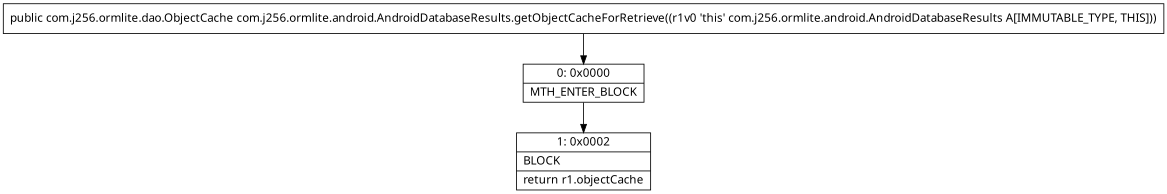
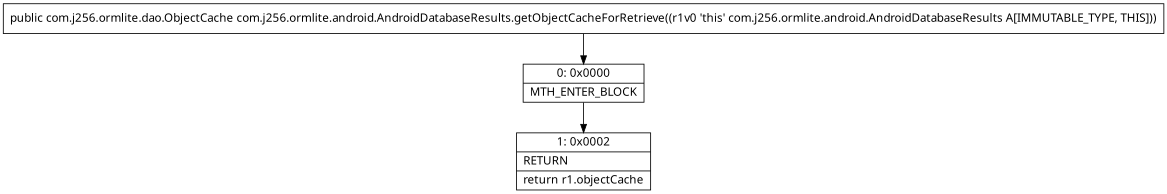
node "1: 0x0002": text "BLOCK" -> "RETURN"
